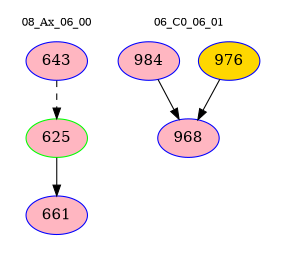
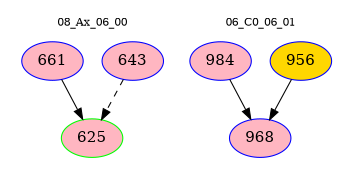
node "976": label "976" -> "956"
edge "625" -> "661": reversed
